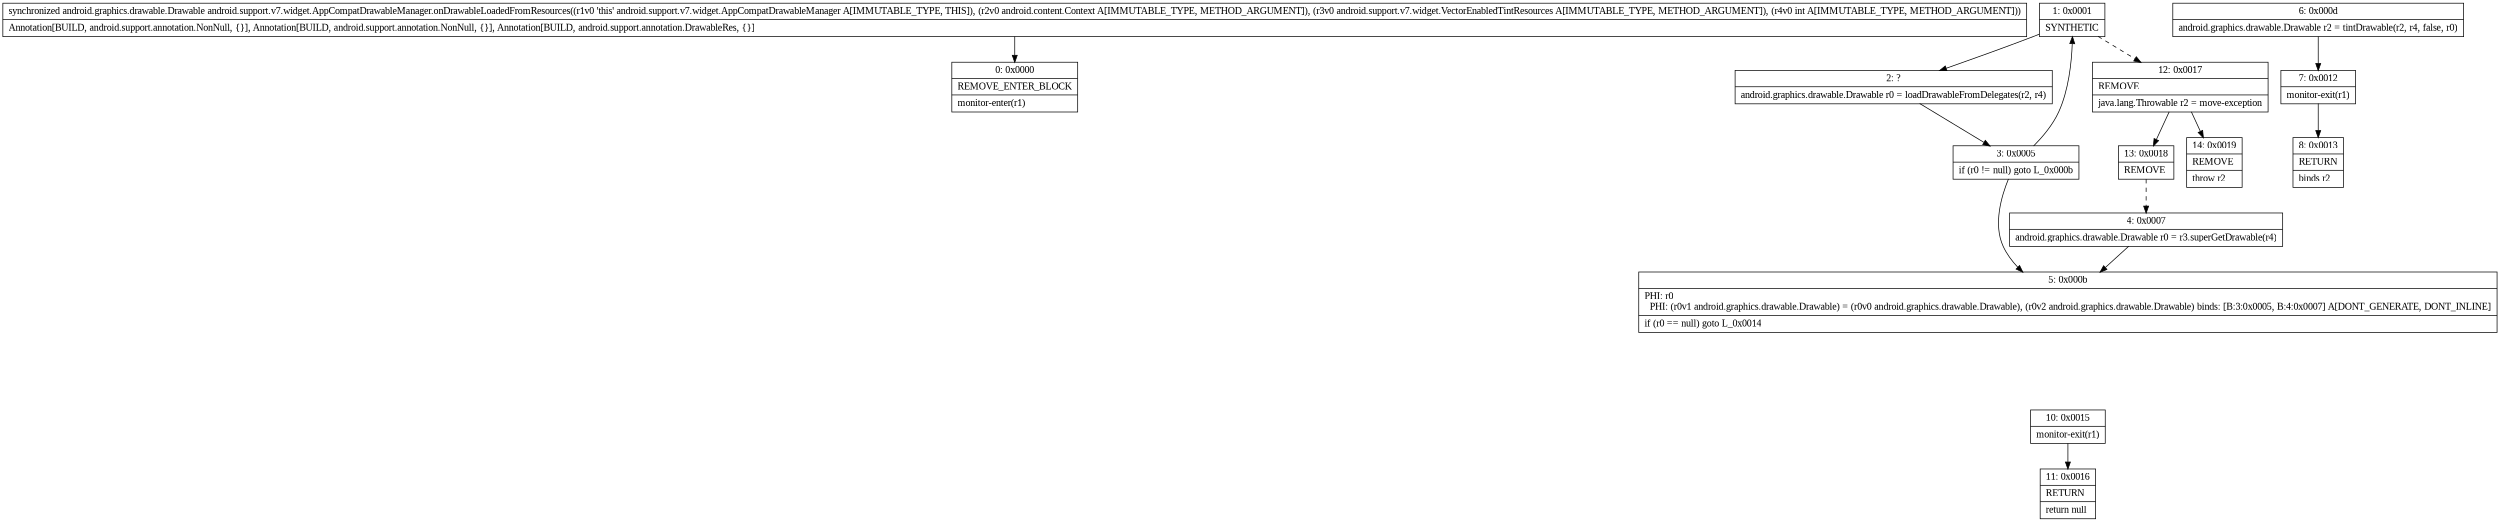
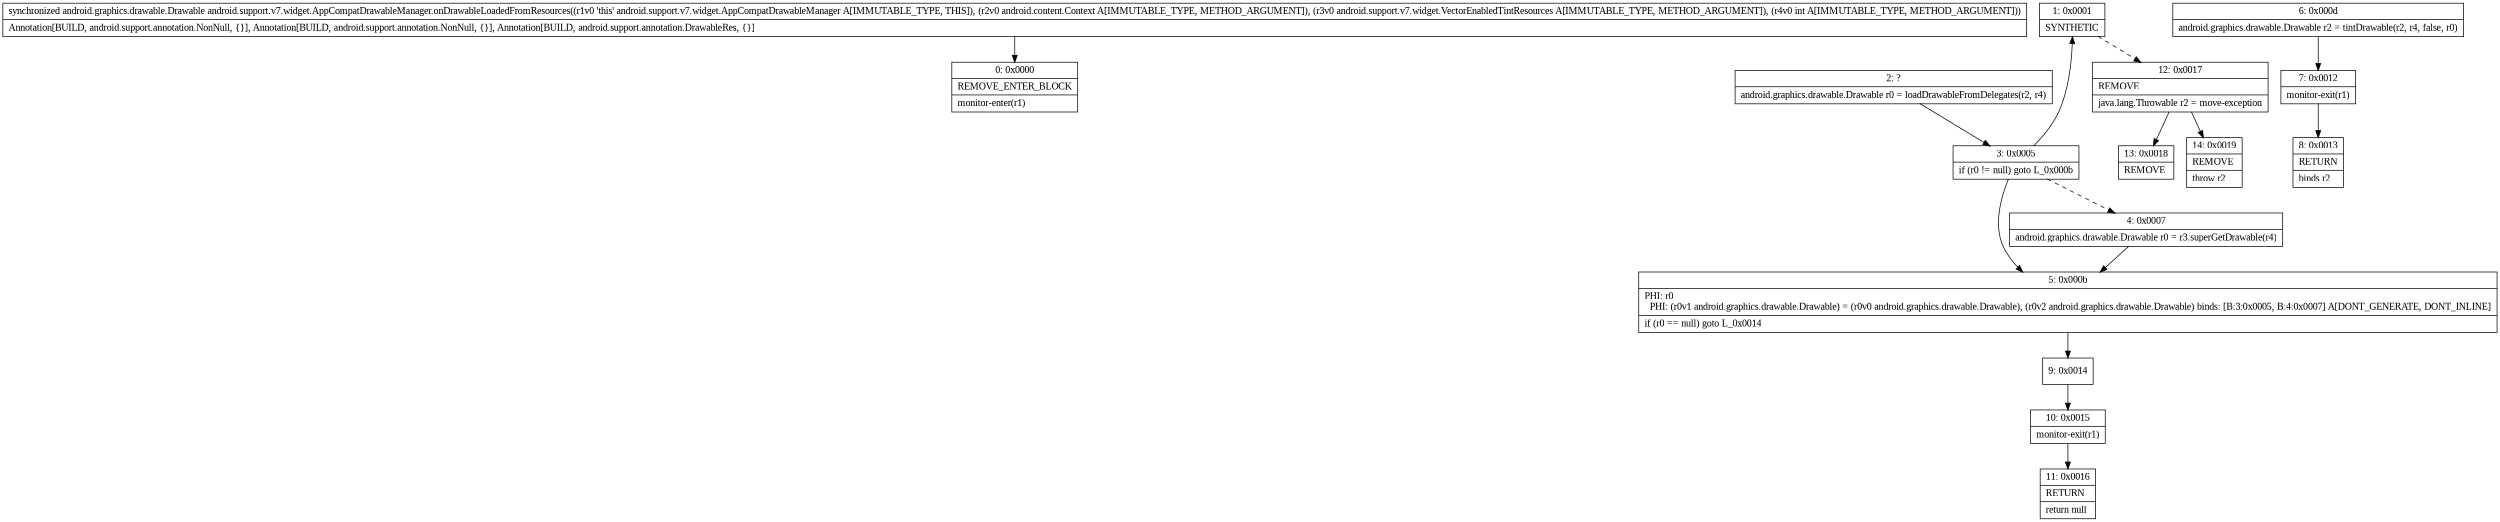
edge "1: 0x0001" -> "2: ?": removed
edge "13: 0x0018" -> "4: 0x0007": now "3: 0x0005" -> "4: 0x0007"
node "9: 0x0014": added
